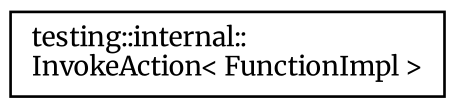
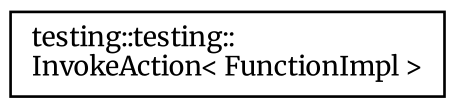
node "testing::internal:: InvokeAction< FunctionImpl >": label "testing::internal:: InvokeAction< FunctionImpl >" -> "testing::testing:: InvokeAction< FunctionImpl >"
